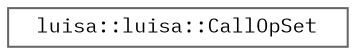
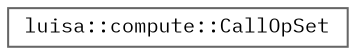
node "luisa::luisa::CallOpSet": label "luisa::luisa::CallOpSet" -> "luisa::compute::CallOpSet"
